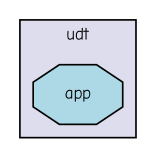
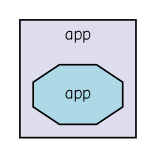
cluster "udt": label "udt" -> "app"
